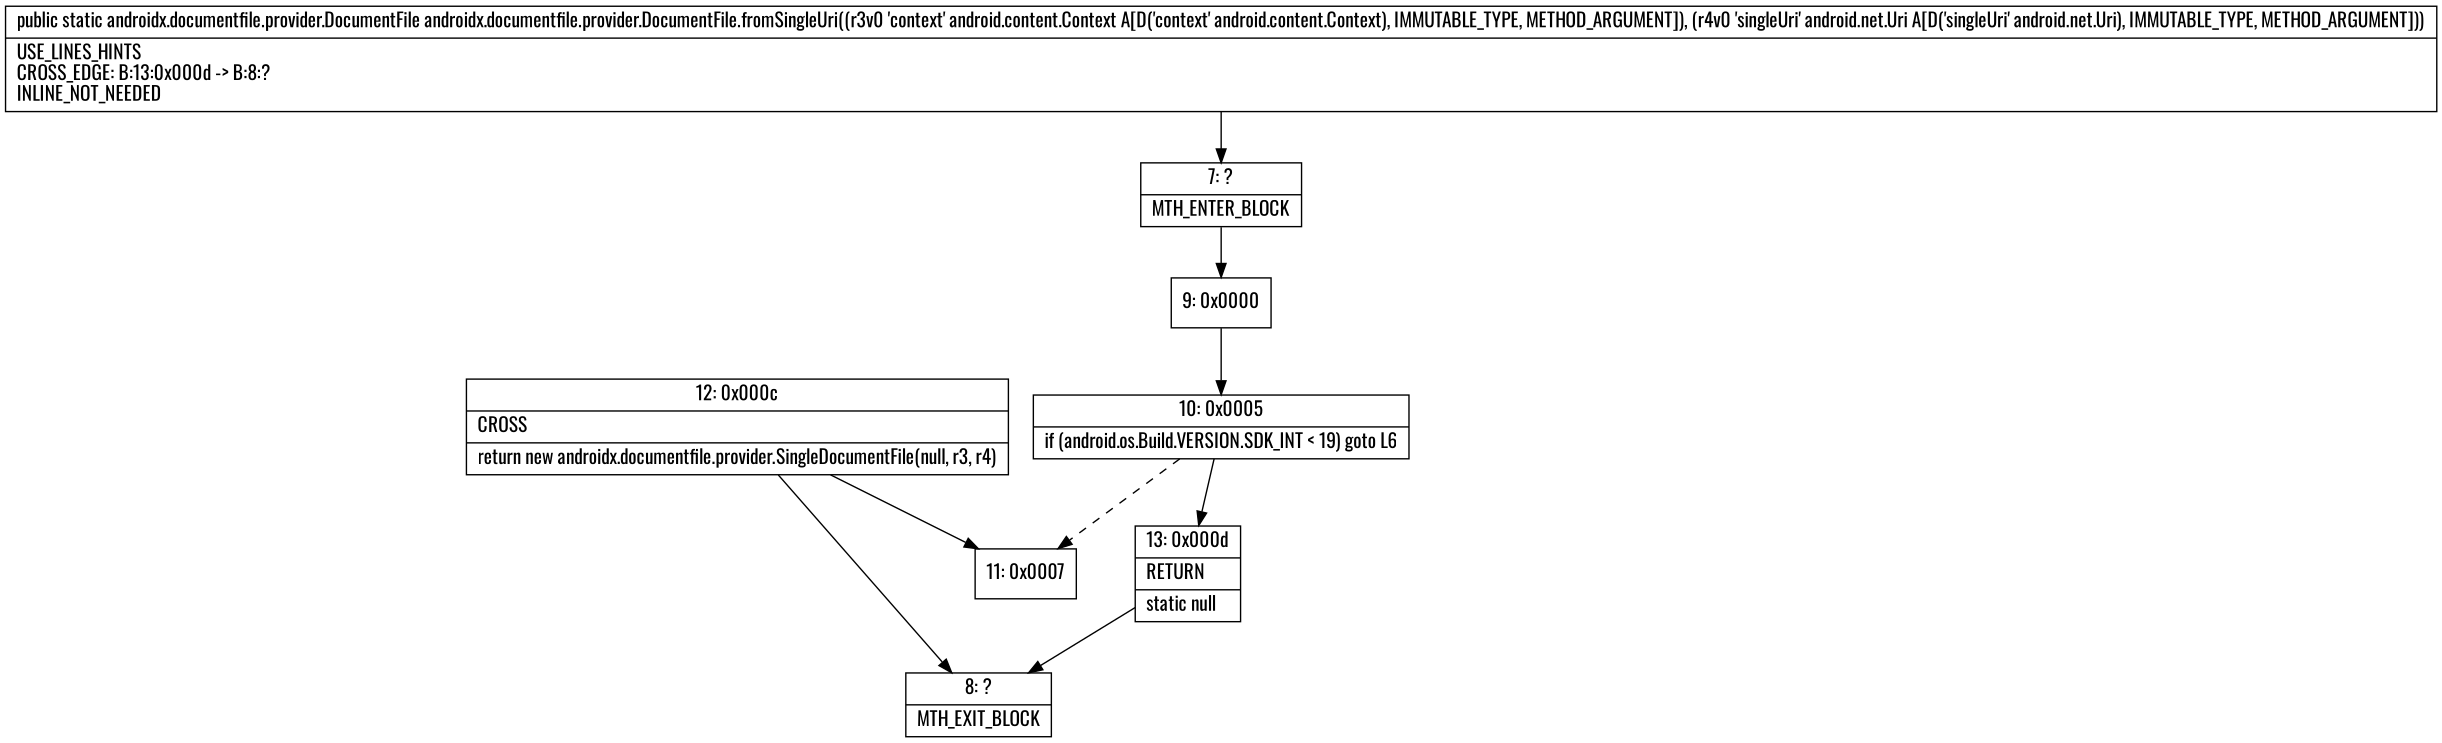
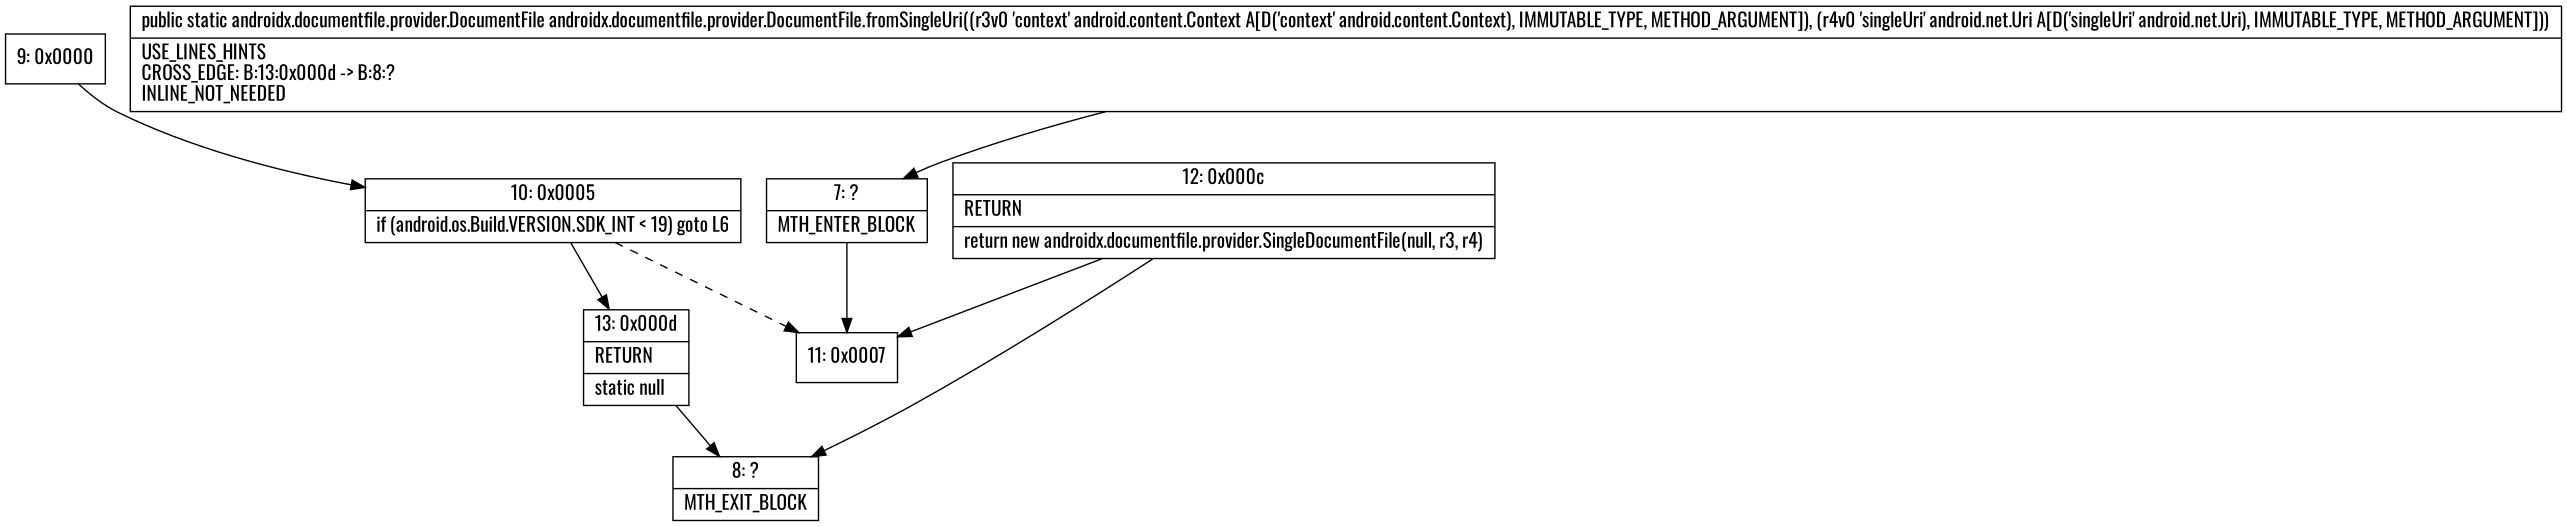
edge "7: ?" -> "9: 0x0000": now "7: ?" -> "11: 0x0007"
node "12: 0x000c": text "CROSS" -> "RETURN"
